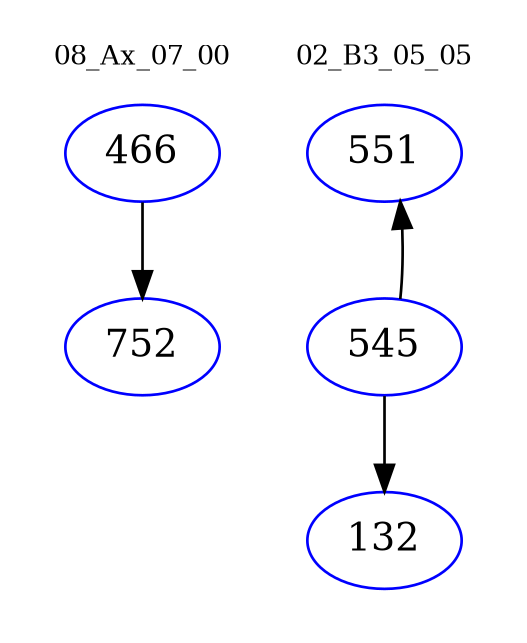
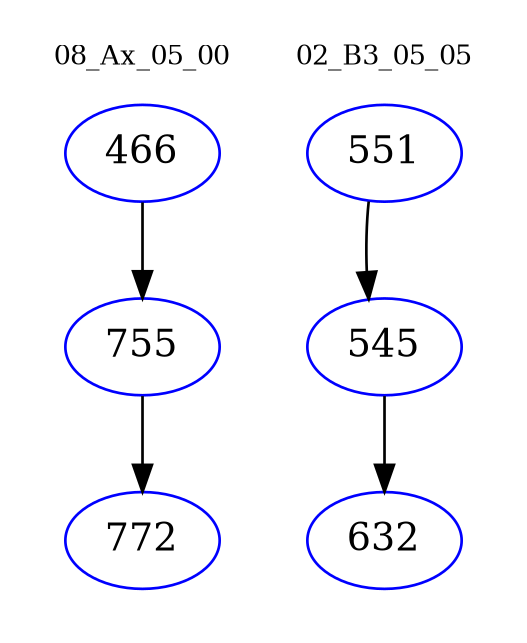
cluster "08_Ax_07_00": label "08_Ax_07_00" -> "08_Ax_05_00"
edge "545" -> "551": reversed
node "752": label "752" -> "755"
node "772": added
node "132": label "132" -> "632"
